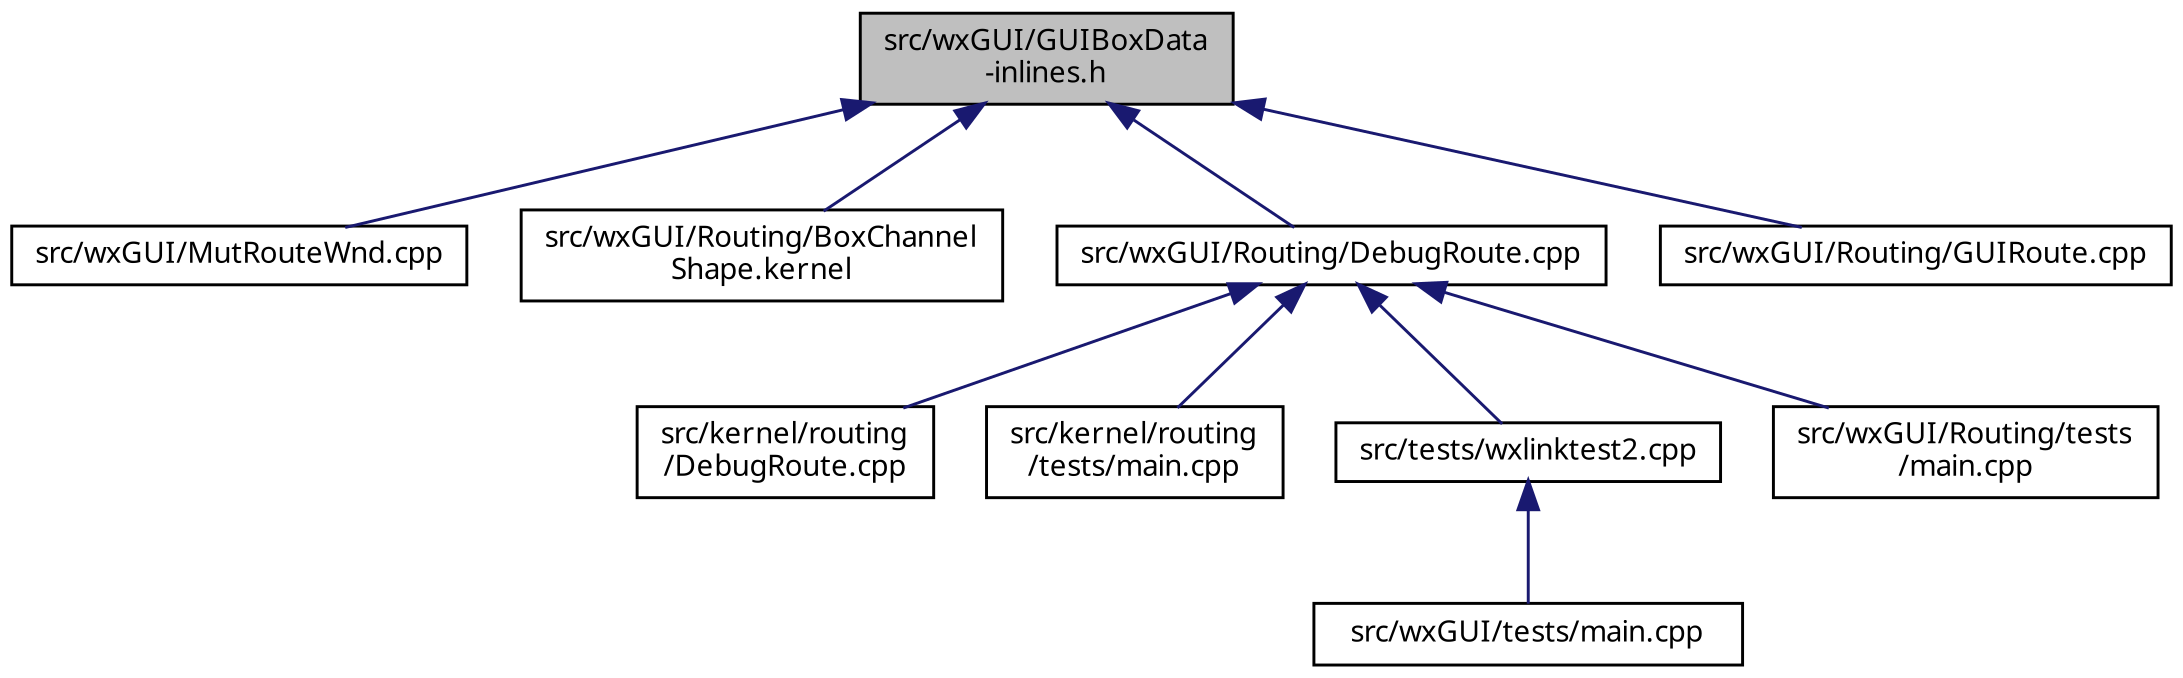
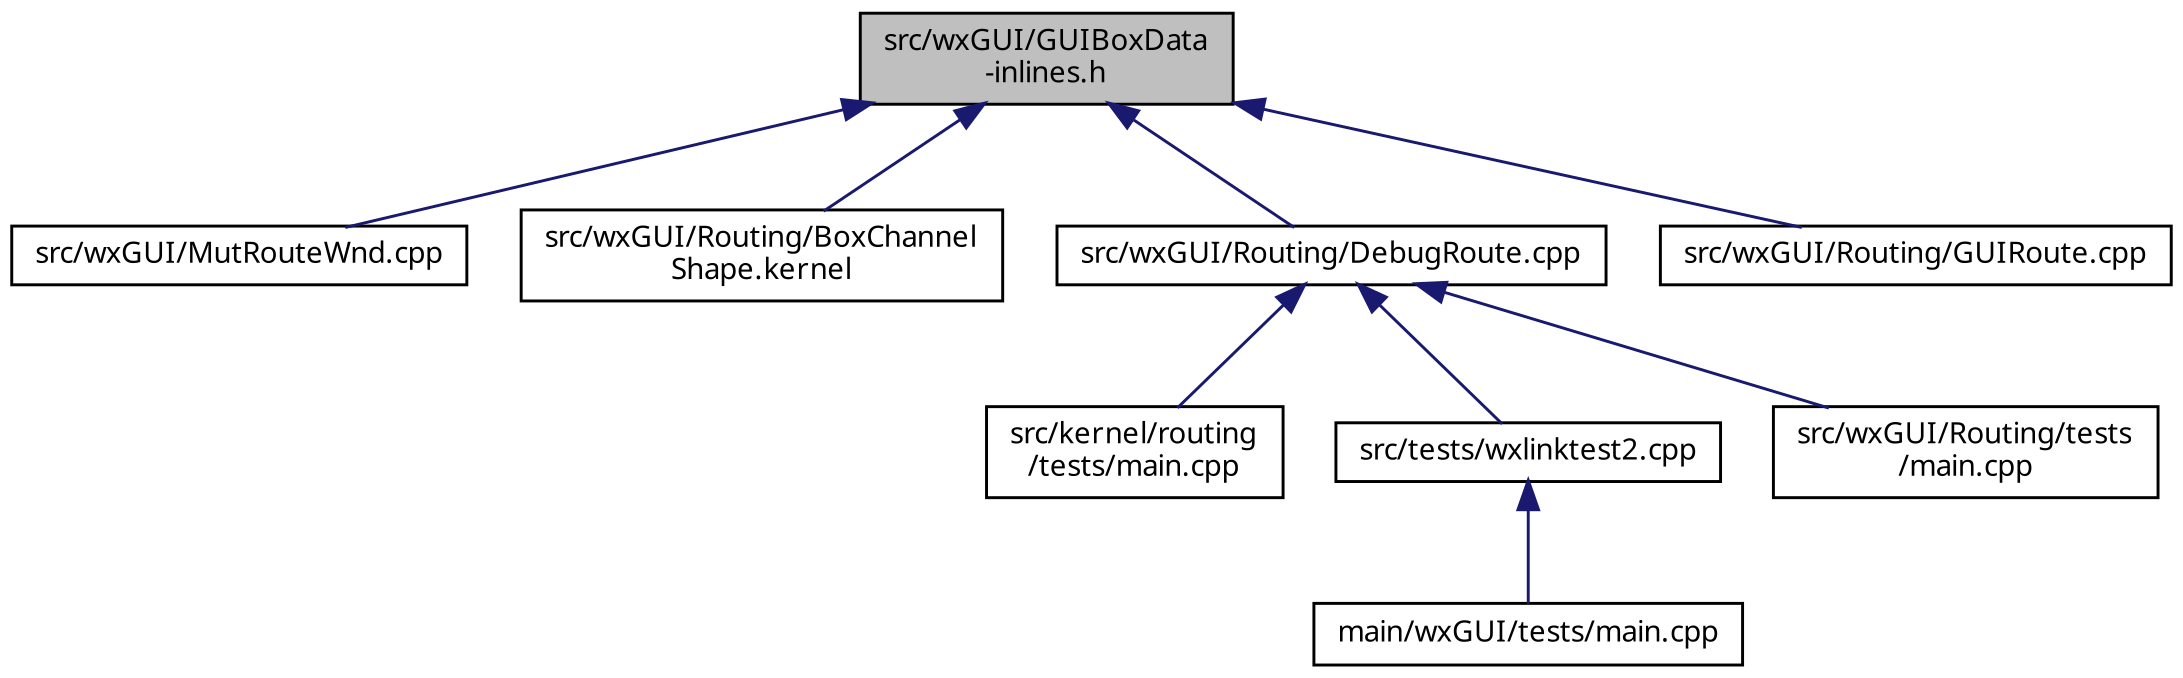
node "src/kernel/routing /DebugRoute.cpp": removed
node "src/wxGUI/tests/main.cpp": label "src/wxGUI/tests/main.cpp" -> "main/wxGUI/tests/main.cpp"
